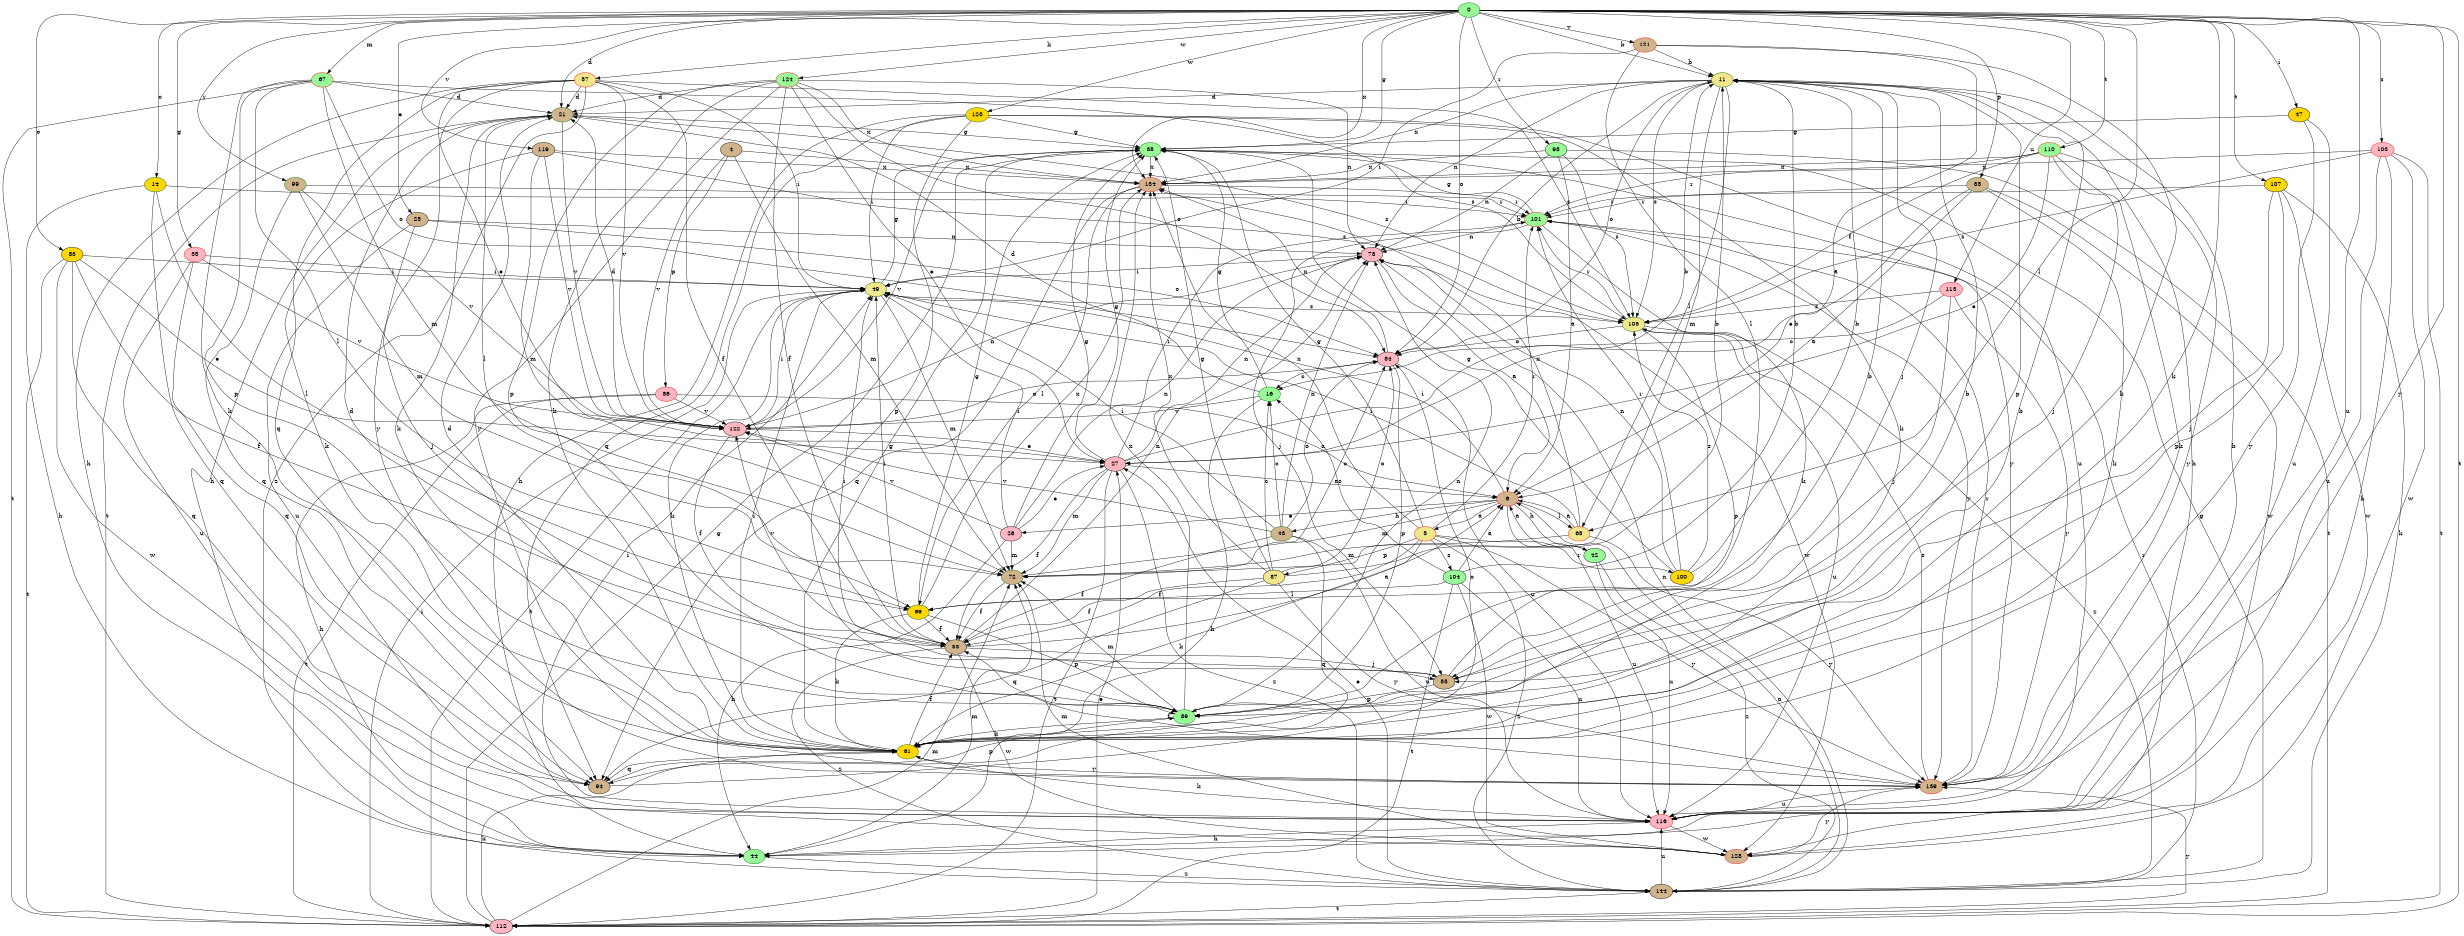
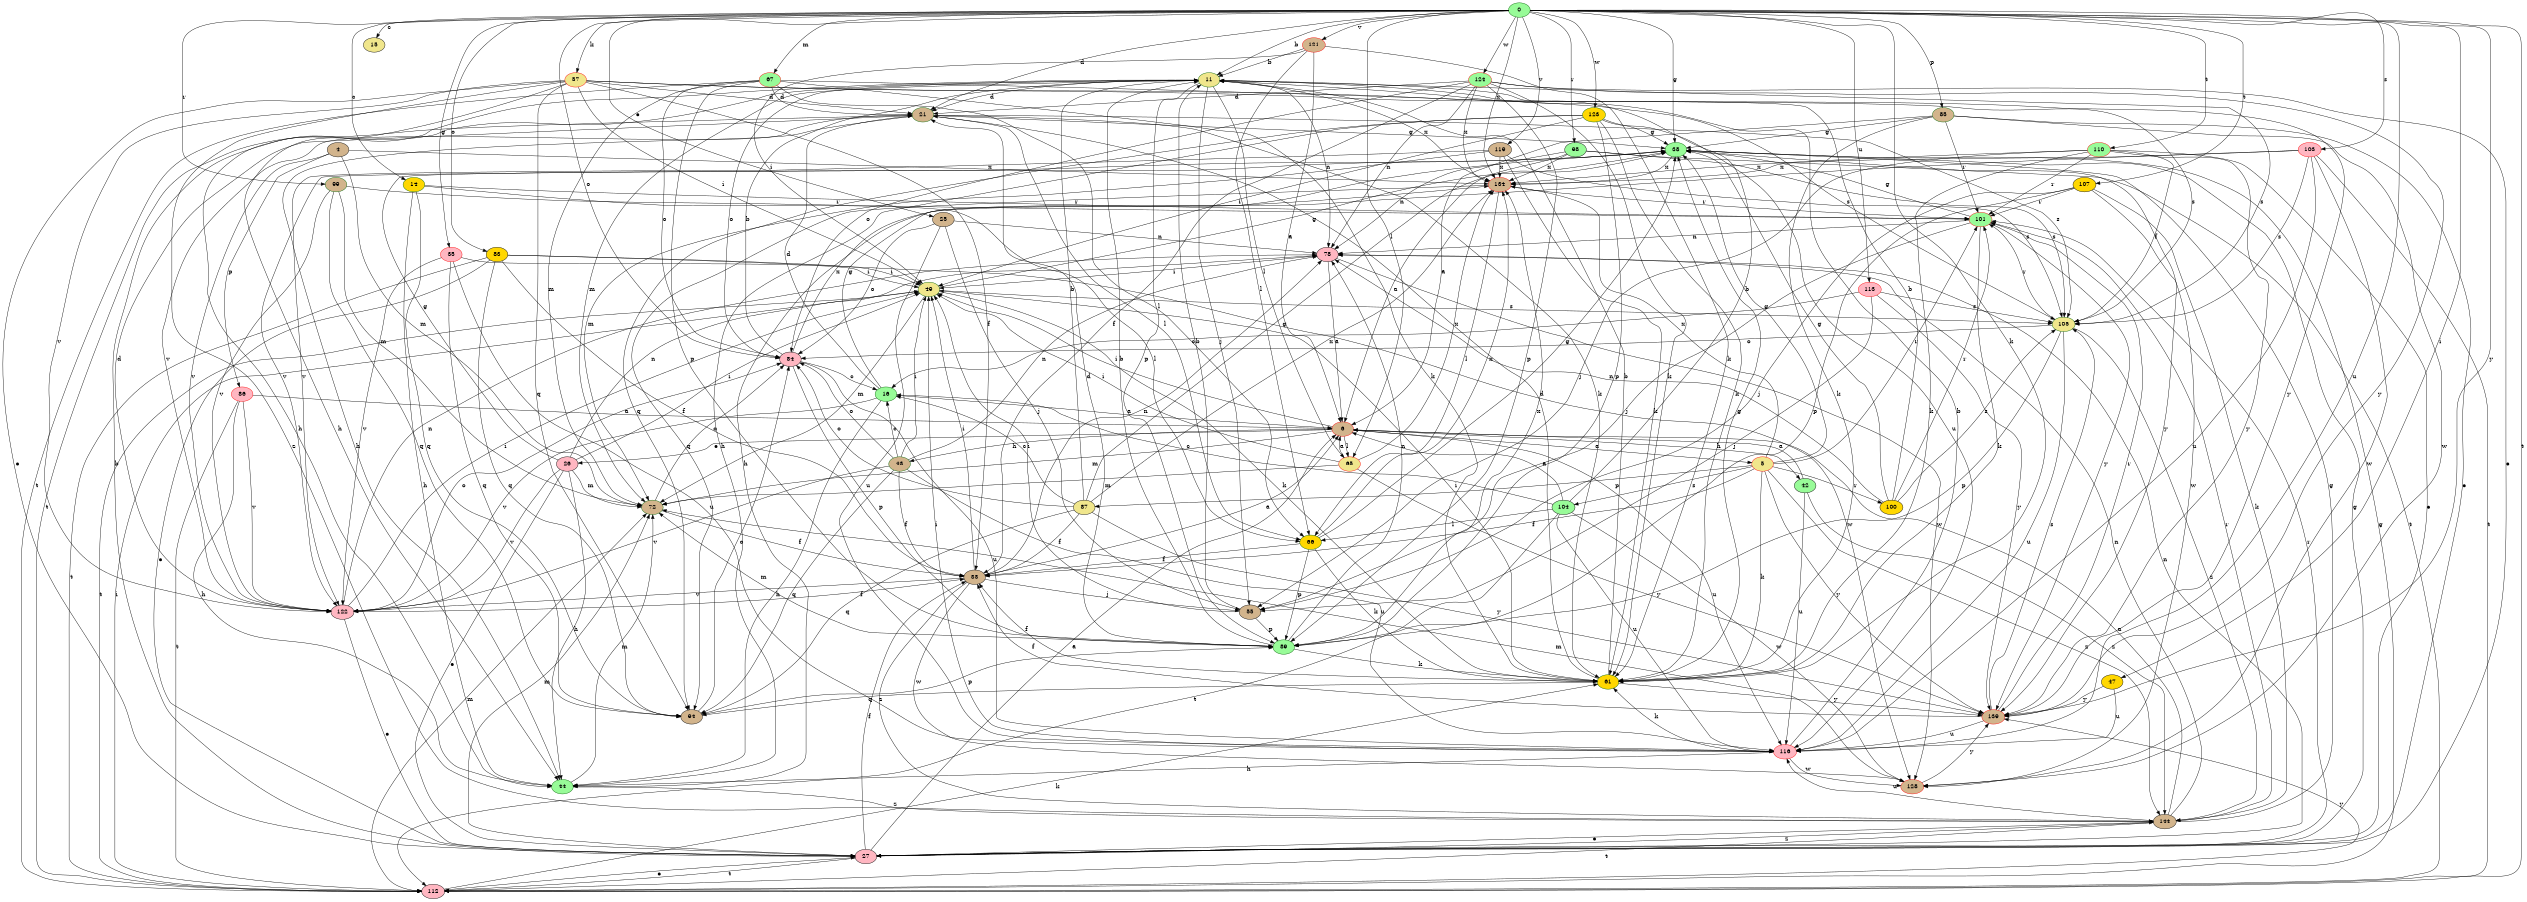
node "15": added
edge "47" -> "38": now "85" -> "38"
edge "16" -> "6": added, label "a"
